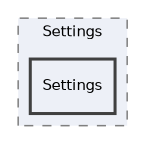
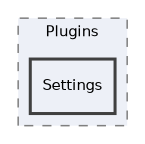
cluster "Settings": label "Settings" -> "Plugins"
